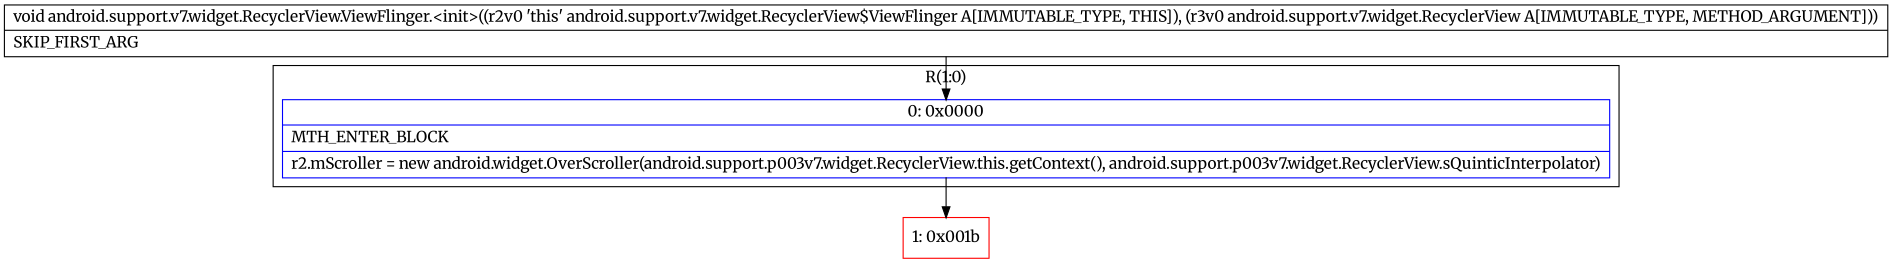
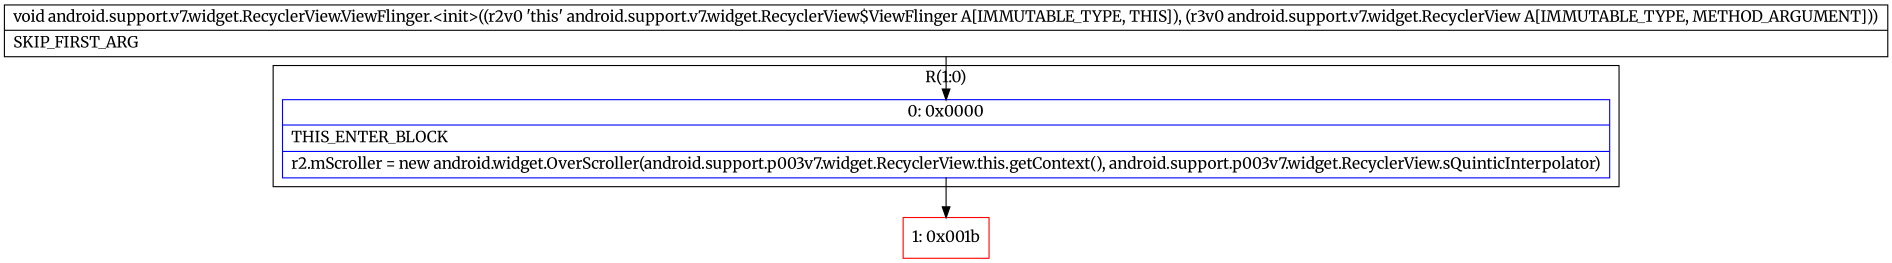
node "0: 0x0000": text "MTH_ENTER_BLOCK" -> "THIS_ENTER_BLOCK"
